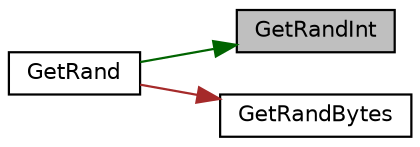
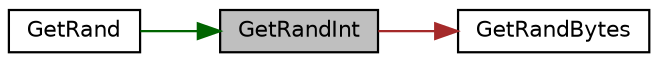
edge "GetRand" -> "GetRandBytes": now "GetRandInt" -> "GetRandBytes"
